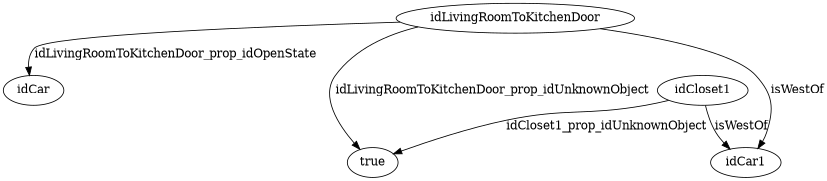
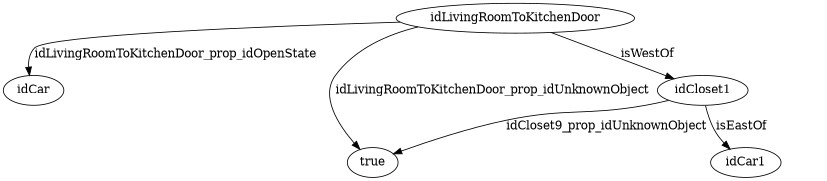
edge "idLivingRoomToKitchenDoor" -> "idCar1": now "idLivingRoomToKitchenDoor" -> "idCloset1"
edge "idCloset1" -> "true": label "idCloset1_prop_idUnknownObject" -> "idCloset9_prop_idUnknownObject"
edge "idCloset1" -> "idCar1": label "isWestOf" -> "isEastOf"
